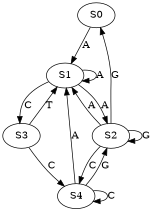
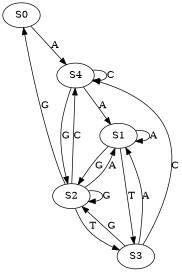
edge "S0" -> "S1": now "S0" -> "S4"
edge "S1" -> "S3": label "C" -> "T"
edge "S3" -> "S1": label "T" -> "A"
edge "S1" -> "S2": label "A" -> "G"
edge "S3" -> "S2": added, label "G"
edge "S2" -> "S3": added, label "T"
